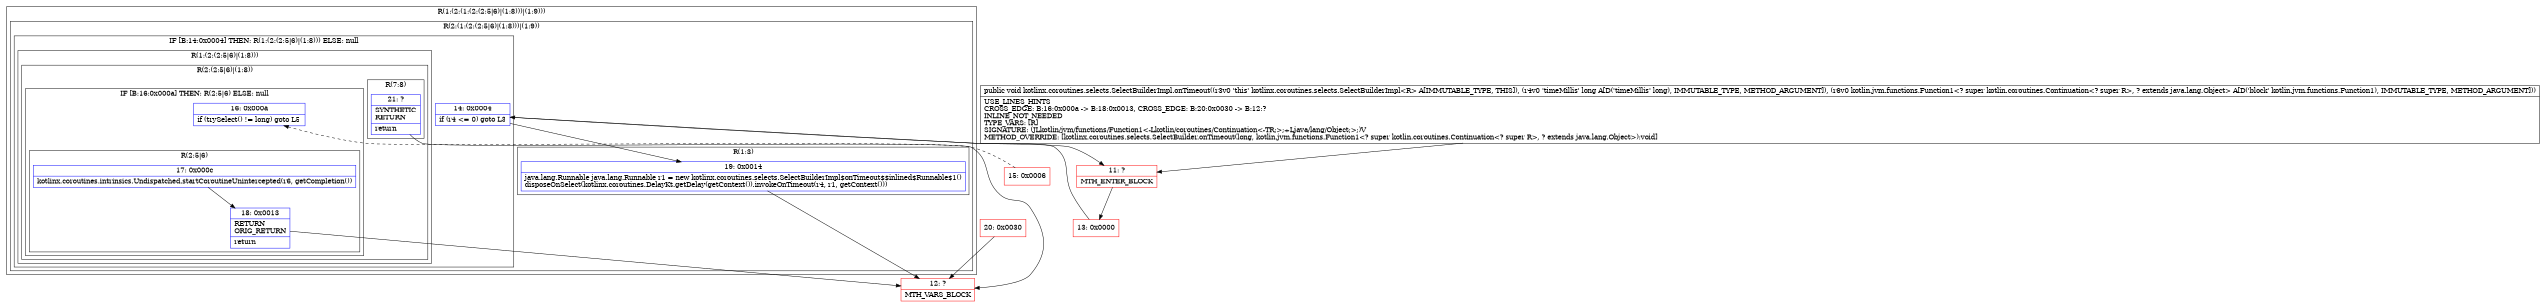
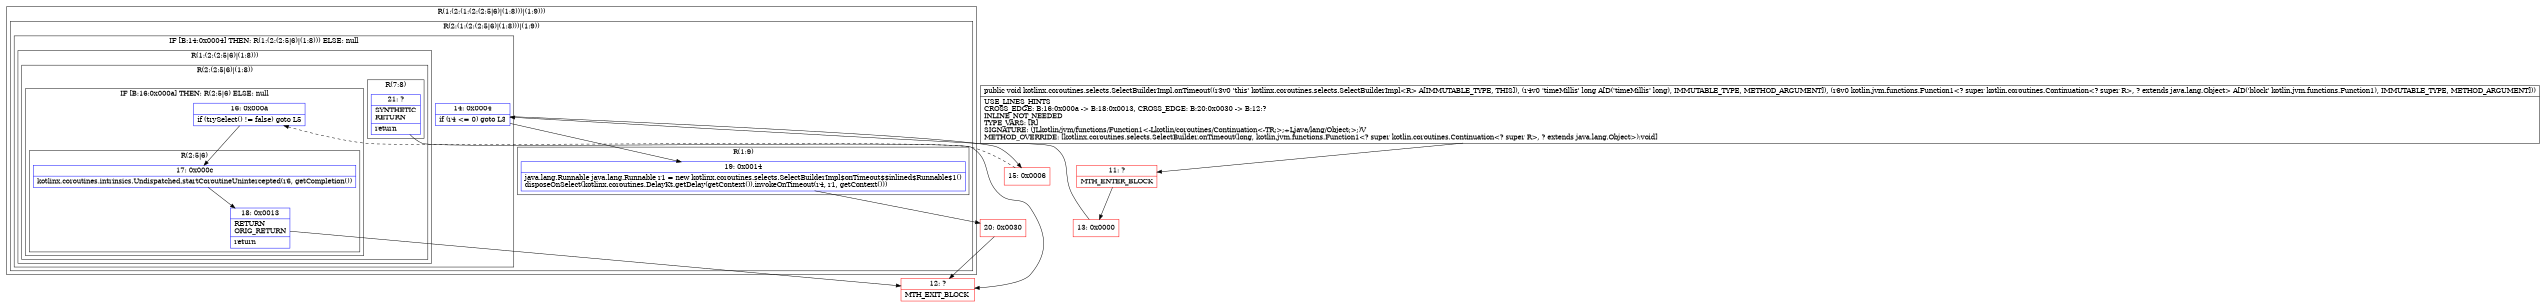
node "16: 0x000a": text "if (trySelect() != long) goto L5" -> "if (trySelect() != false) goto L5"
edge "14: 0x0004" -> "11: ?": now "14: 0x0004" -> "15: 0x0006"
edge "16: 0x000a" -> "17: 0x000c": added
cluster "R(1:3)": label "R(1:3)" -> "R(1:9)"
edge "19: 0x0014" -> "12: ?": now "19: 0x0014" -> "20: 0x0030"
node "12: ?": text "MTH_VARS_BLOCK" -> "MTH_EXIT_BLOCK"
